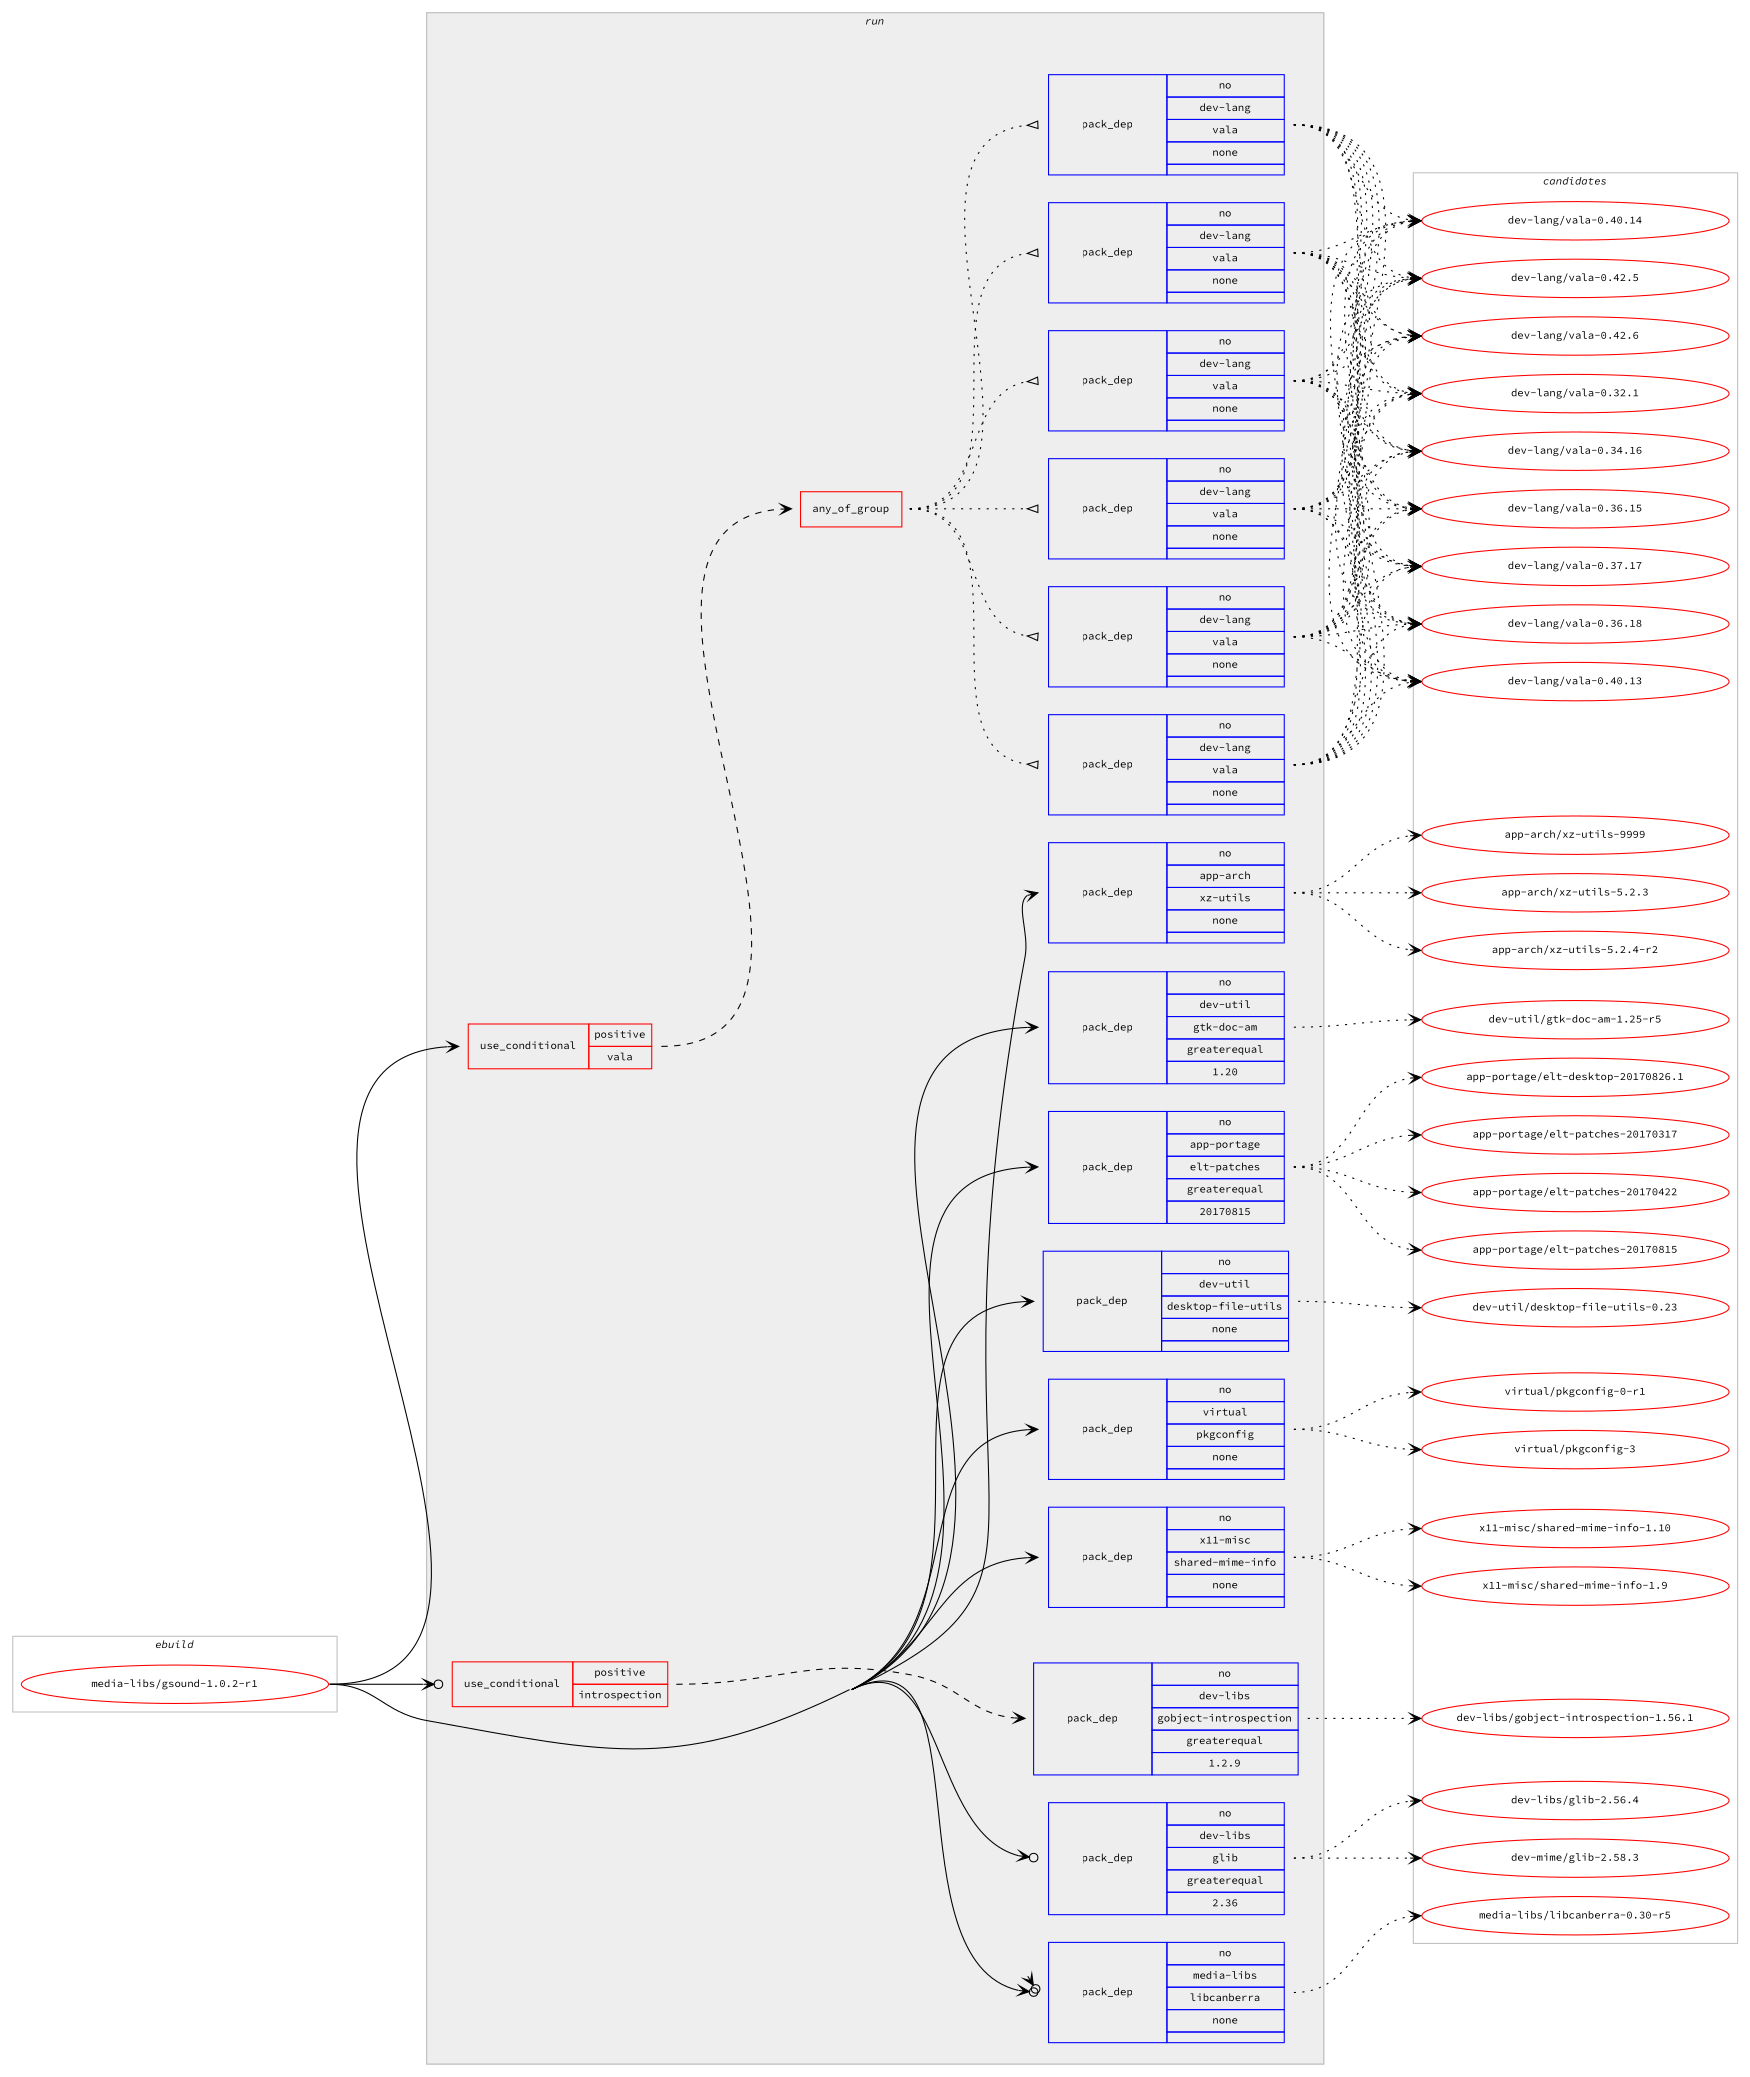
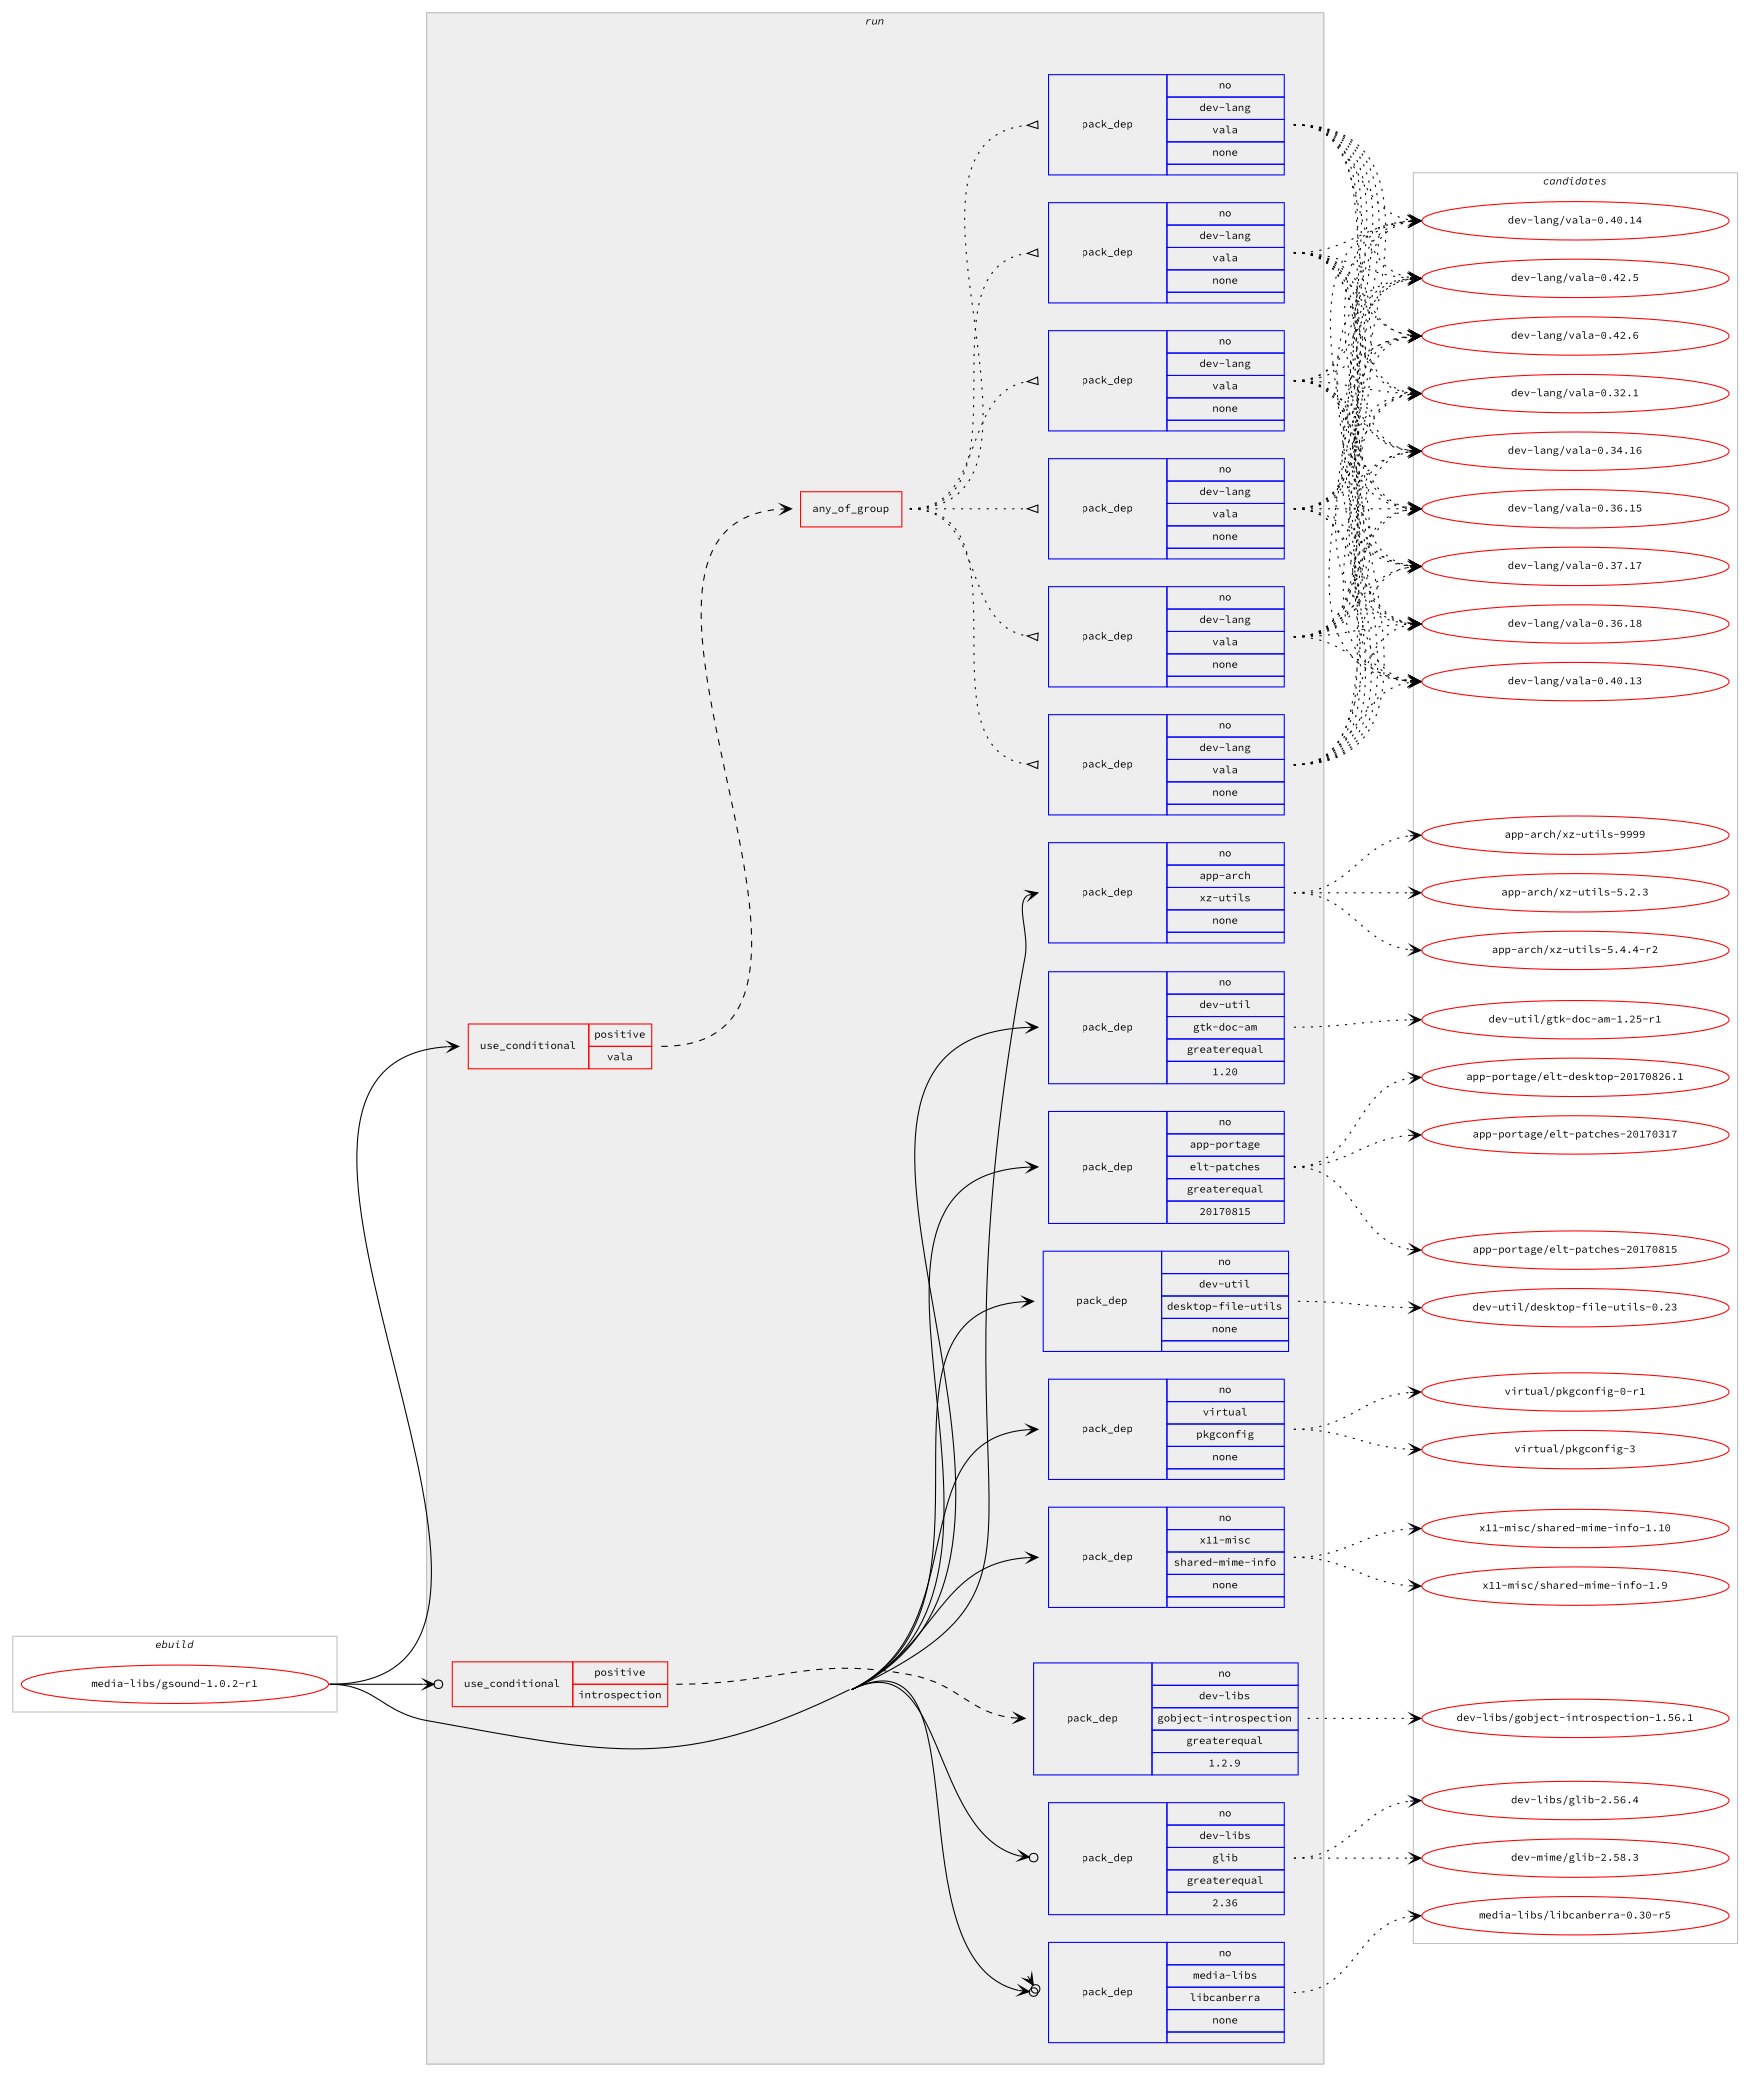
node "app-arch/xz-utils-5.2.4-r2": label "app-arch/xz-utils-5.2.4-r2" -> "app-arch/xz-utils-5.4.4-r2"
node "dev-util/gtk-doc-am-1.25-r5": label "dev-util/gtk-doc-am-1.25-r5" -> "dev-util/gtk-doc-am-1.25-r1"
node "app-portage/elt-patches-20170422": removed
